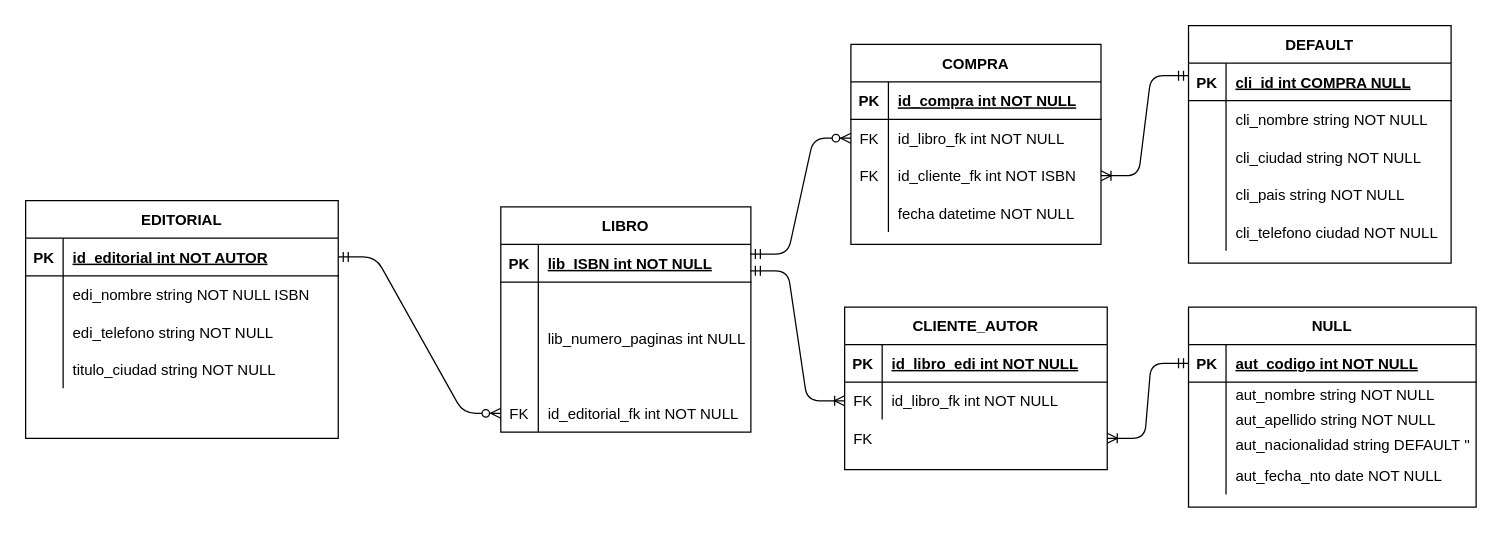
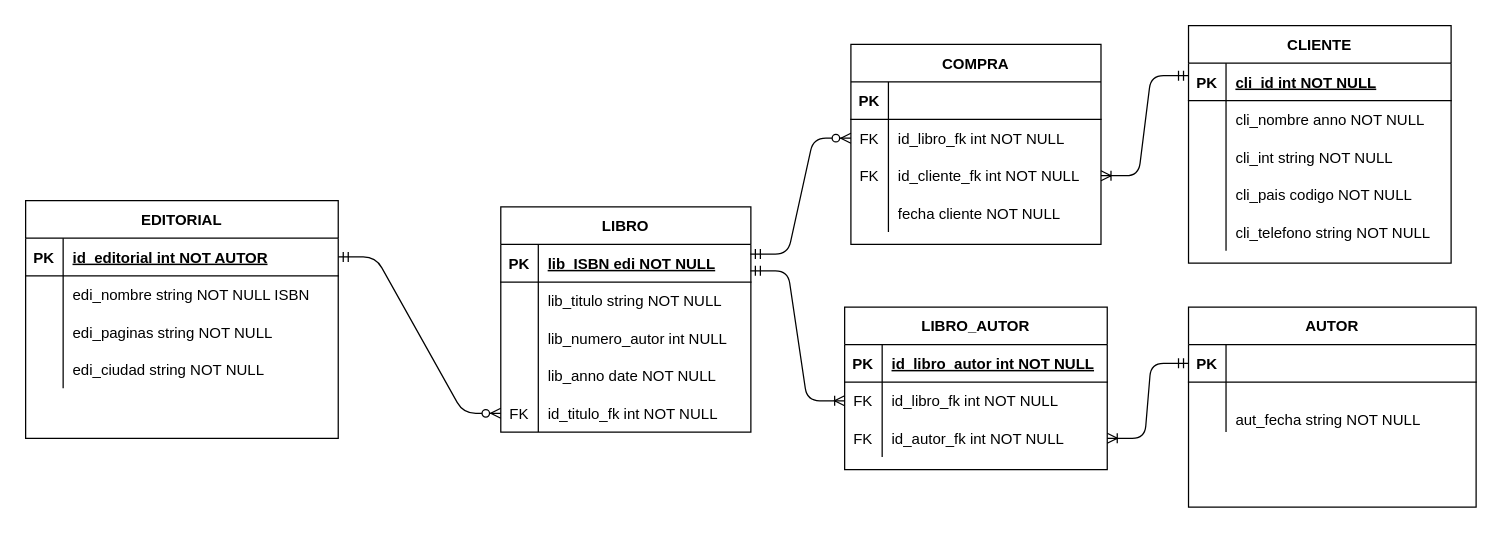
node "DEFAULT": label "DEFAULT" -> "CLIENTE"
node "cli_id int COMPRA NULL": label "cli_id int COMPRA NULL" -> "cli_id int NOT NULL"
node "id_compra int NOT NULL": removed
node "cli_nombre string NOT NULL": label "cli_nombre string NOT NULL" -> "cli_nombre anno NOT NULL"
node "cli_ciudad string NOT NULL": label "cli_ciudad string NOT NULL" -> "cli_int string NOT NULL"
node "id_cliente_fk int NOT ISBN": label "id_cliente_fk int NOT ISBN" -> "id_cliente_fk int NOT NULL"
node "cli_pais string NOT NULL": label "cli_pais string NOT NULL" -> "cli_pais codigo NOT NULL"
node "fecha datetime NOT NULL": label "fecha datetime NOT NULL" -> "fecha cliente NOT NULL"
node "cli_telefono ciudad NOT NULL": label "cli_telefono ciudad NOT NULL" -> "cli_telefono string NOT NULL"
node "lib_ISBN int NOT NULL": label "lib_ISBN int NOT NULL" -> "lib_ISBN edi NOT NULL"
node "lib_titulo string NOT NULL": added
node "CLIENTE_AUTOR": label "CLIENTE_AUTOR" -> "LIBRO_AUTOR"
node "NULL": label "NULL" -> "AUTOR"
node "edi_telefono string NOT NULL": label "edi_telefono string NOT NULL" -> "edi_paginas string NOT NULL"
node "lib_numero_paginas int NULL": label "lib_numero_paginas int NULL" -> "lib_numero_autor int NULL"
node "aut_codigo int NOT NULL": removed
node "id_libro_edi int NOT NULL": label "id_libro_edi int NOT NULL" -> "id_libro_autor int NOT NULL"
node "titulo_ciudad string NOT NULL": label "titulo_ciudad string NOT NULL" -> "edi_ciudad string NOT NULL"
node "lib_anno date NOT NULL": added
node "aut_nombre string NOT NULL": removed
node "id_editorial_fk int NOT NULL": label "id_editorial_fk int NOT NULL" -> "id_titulo_fk int NOT NULL"
node "aut_apellido string NOT NULL": label "aut_apellido string NOT NULL" -> "aut_fecha string NOT NULL"
node "id_autor_fk int NOT NULL": added
node "aut_nacionalidad string DEFAULT ''": removed
node "aut_fecha_nto date NOT NULL": removed
